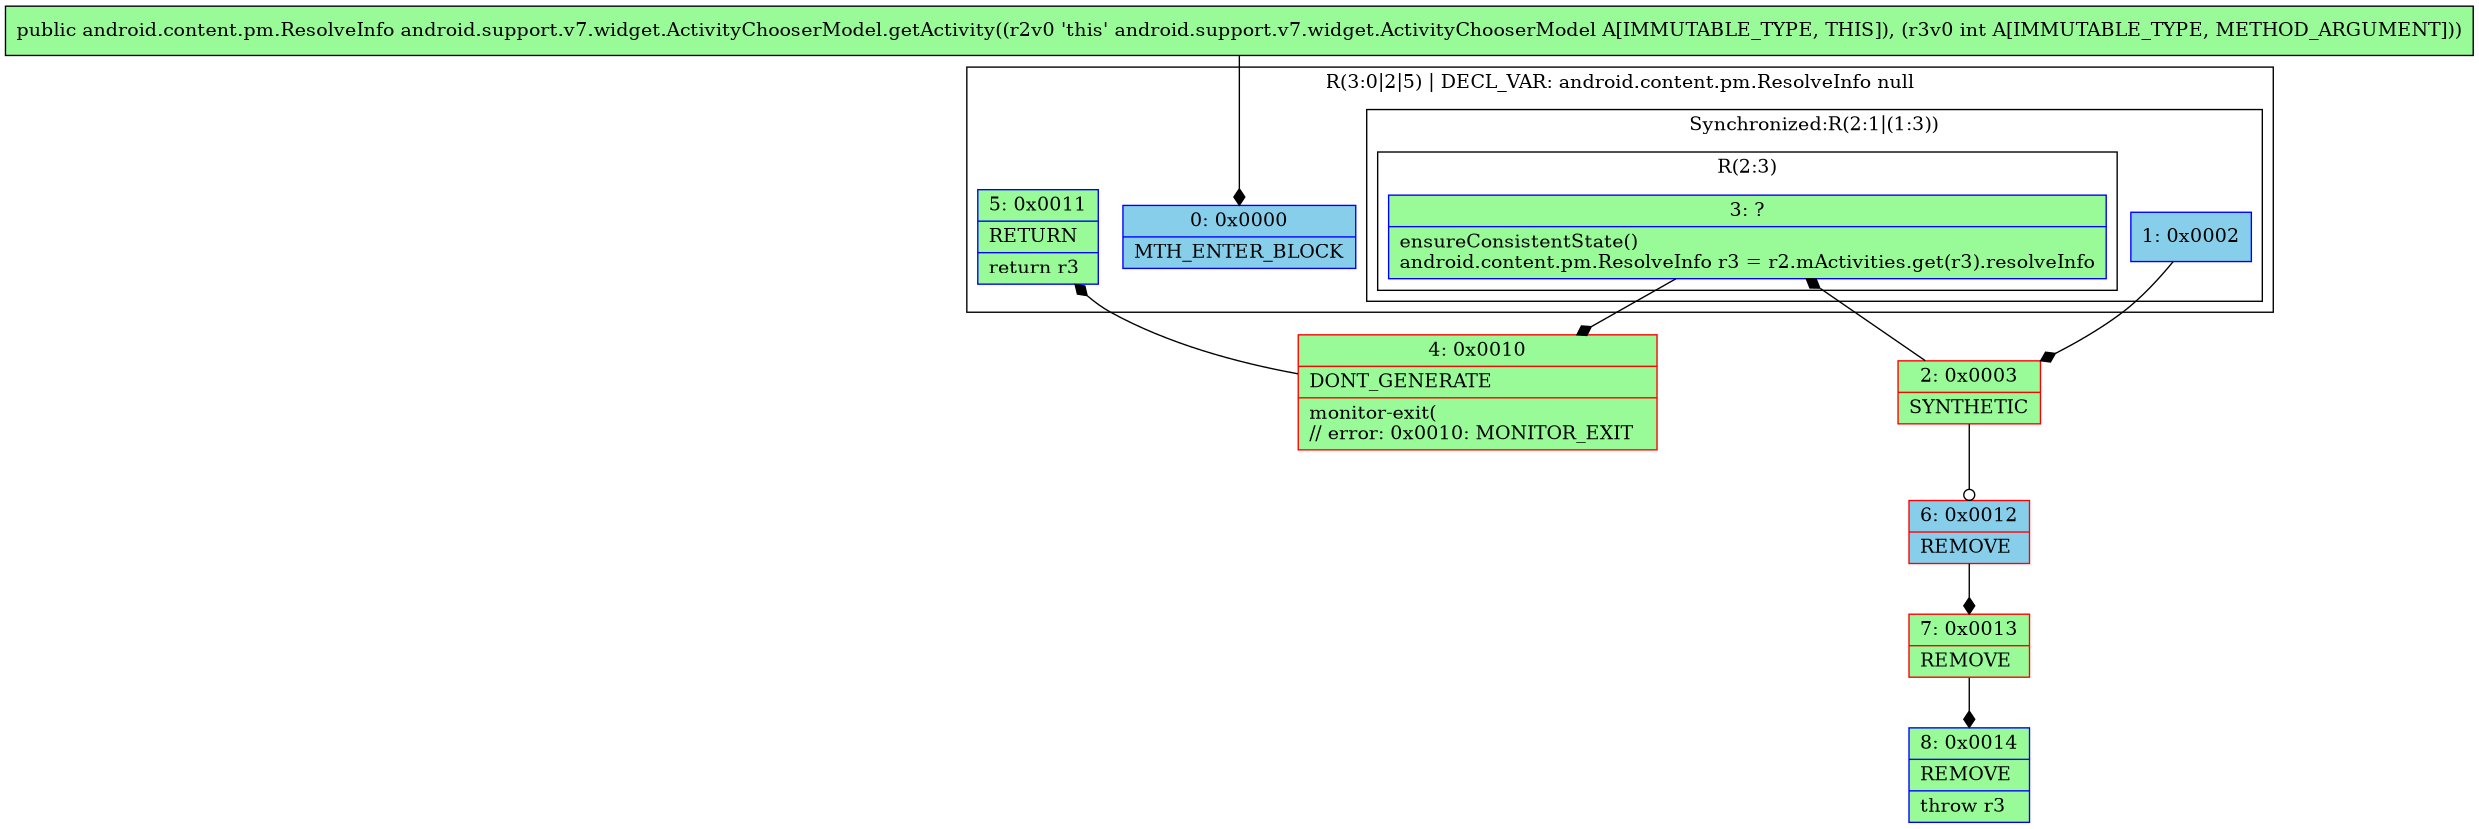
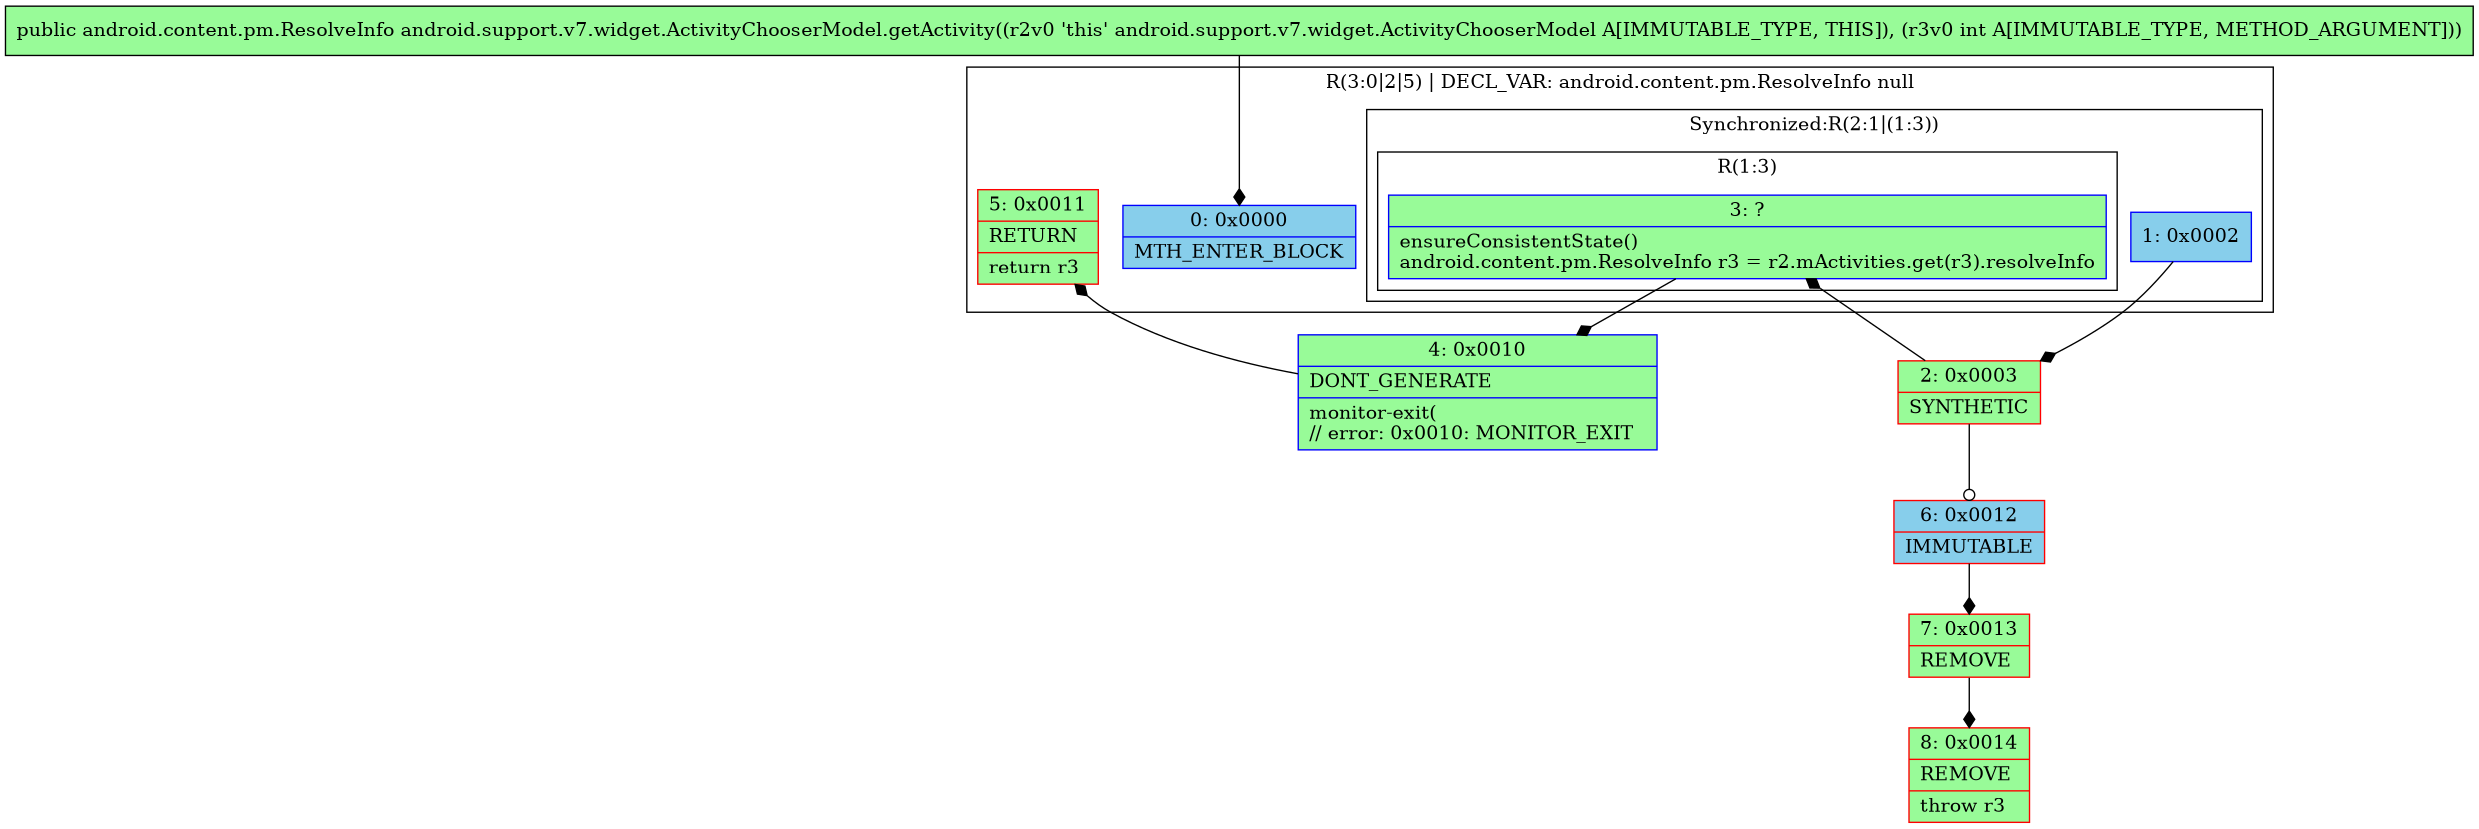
cluster "R(2:3)": label "R(2:3)" -> "R(1:3)"
node "5: 0x0011": color blue -> red
node "4: 0x0010": color red -> blue
node "6: 0x0012": text "REMOVE" -> "IMMUTABLE"
node "8: 0x0014": color blue -> red
